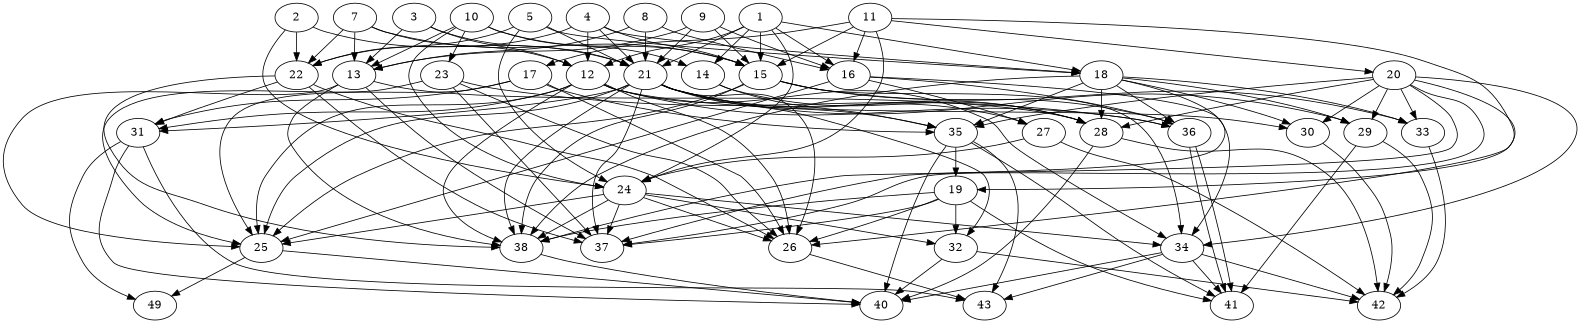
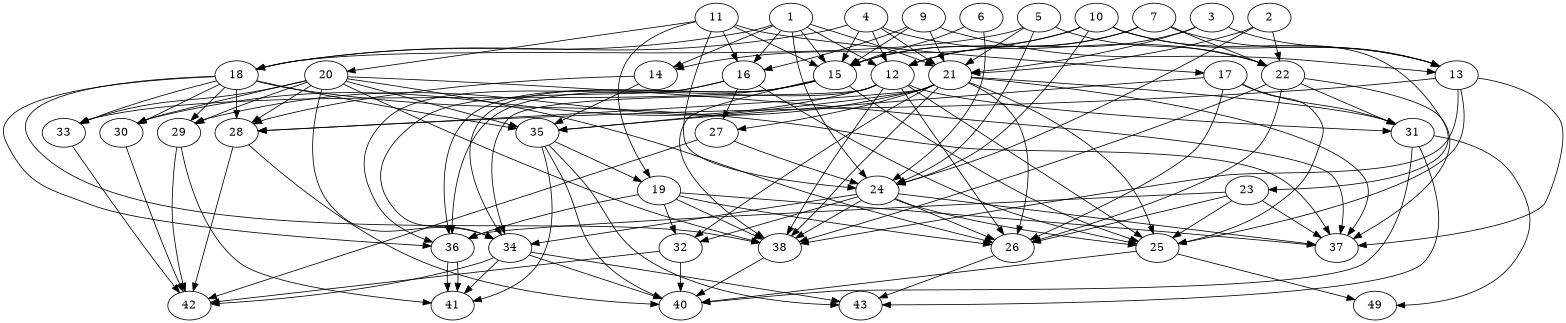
node "8": removed
node "6": added
edge "19" -> "41": now "19" -> "36"
